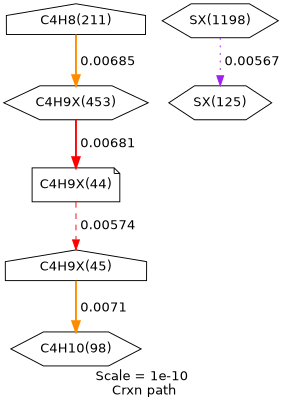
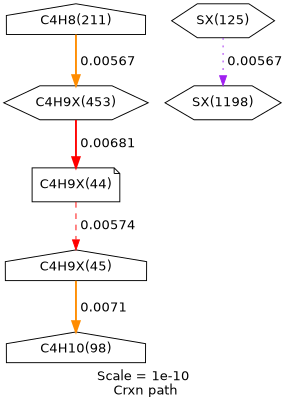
edge "SX(1198)" -> "SX(125)": reversed
edge "C4H8(211)" -> "C4H9X(453)": label " 0.00685" -> " 0.00567"
node "C4H10(98)": shape hexagon -> house
